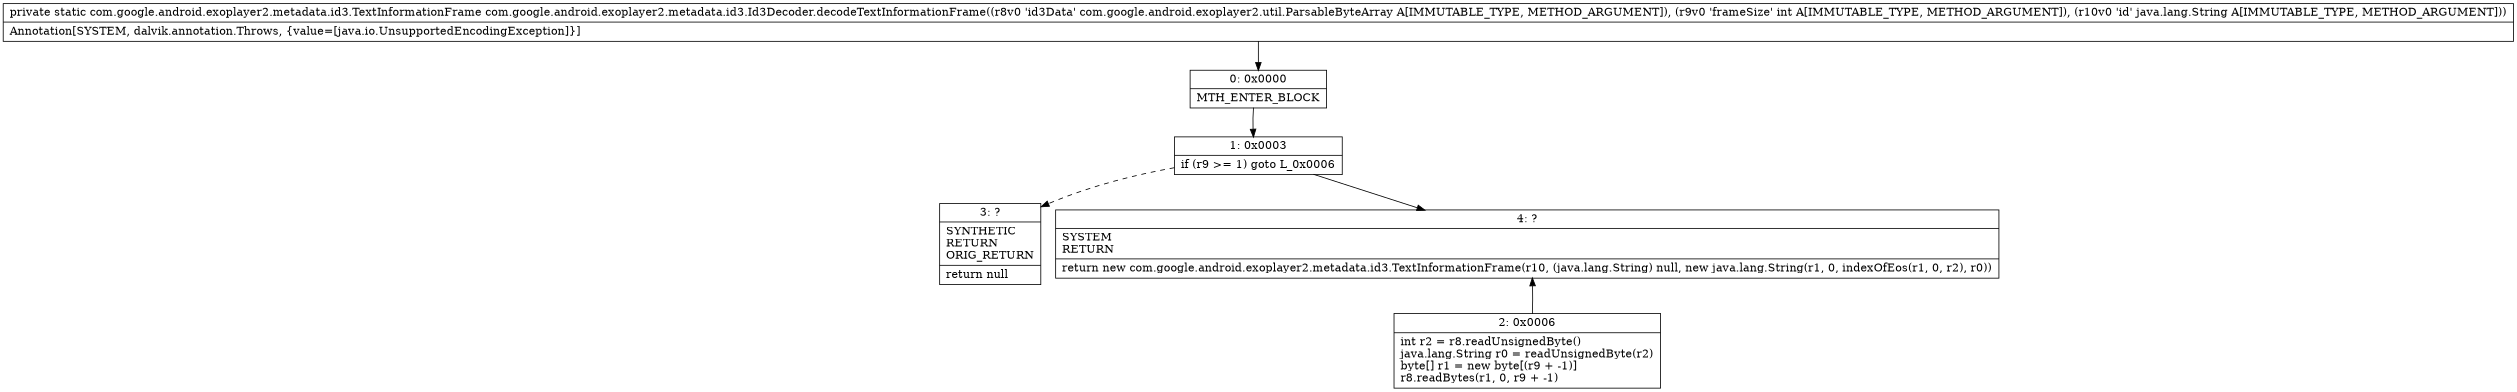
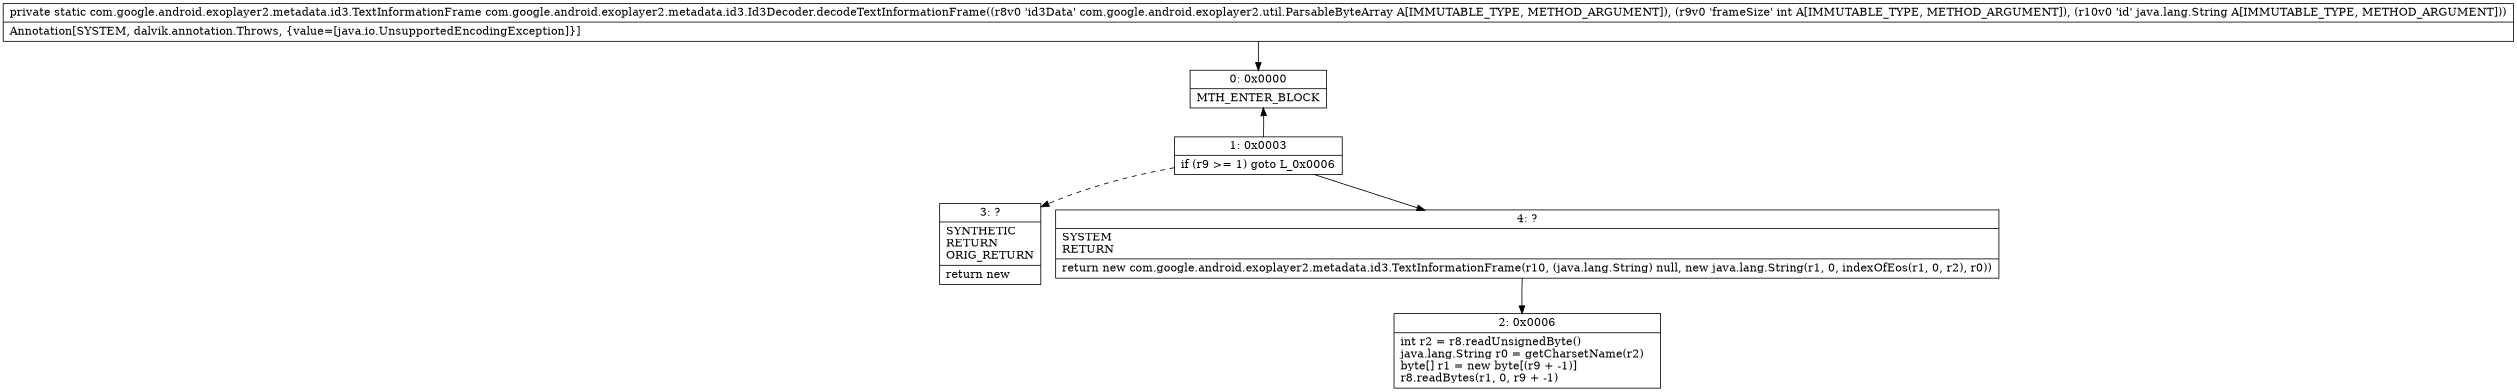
edge "0: 0x0000" -> "1: 0x0003": reversed
node "3: ?": text "return null" -> "return new"
edge "2: 0x0006" -> "4: ?": reversed
node "2: 0x0006": text "java.lang.String r0 = readUnsignedByte(r2)" -> "java.lang.String r0 = getCharsetName(r2)"
